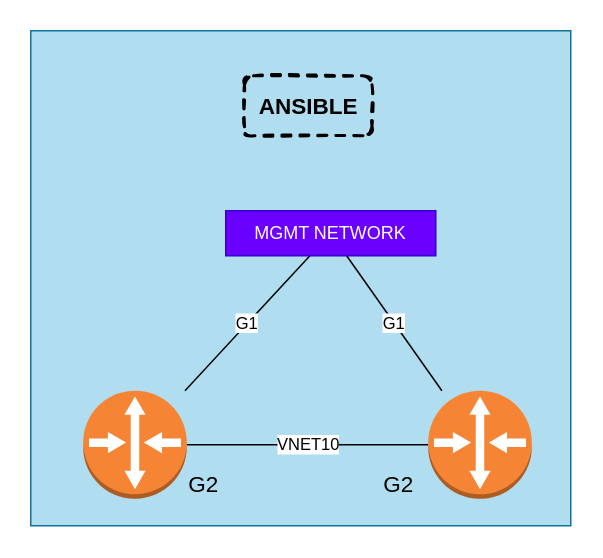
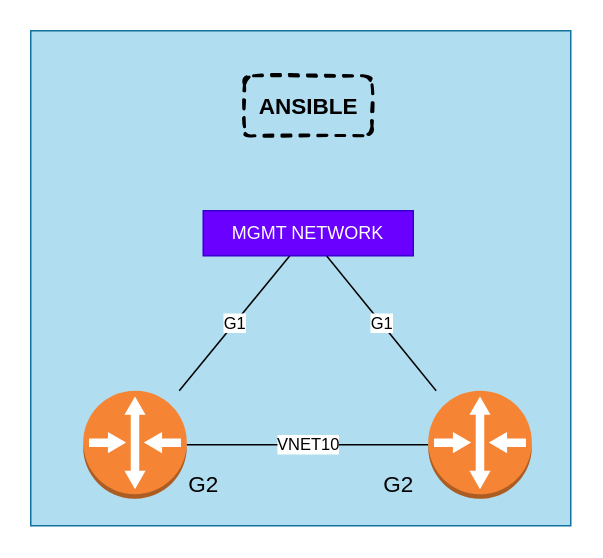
node "MGMT NETWORK": moved (331, 233) -> (308, 233)
